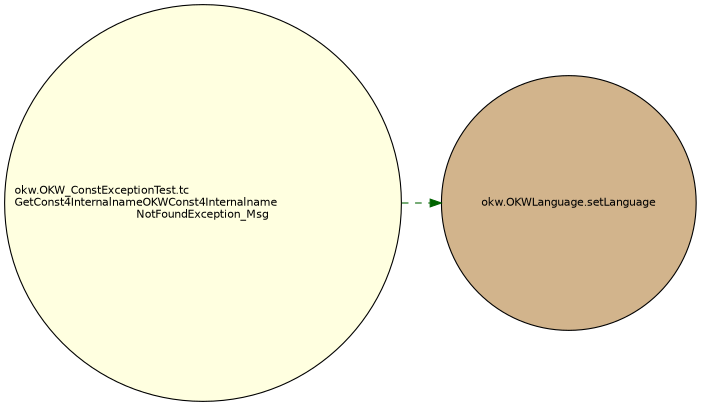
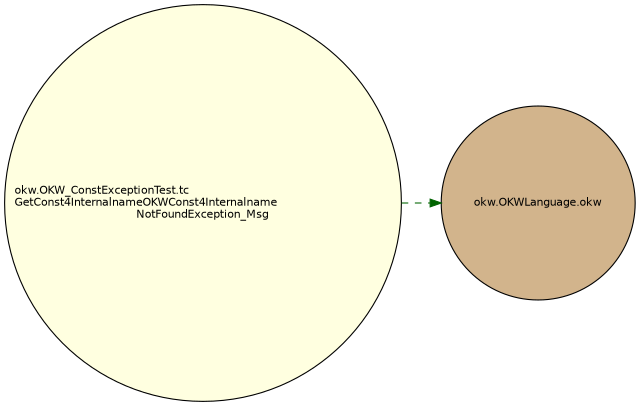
node "okw.OKWLanguage.setLanguage": label "okw.OKWLanguage.setLanguage" -> "okw.OKWLanguage.okw"
